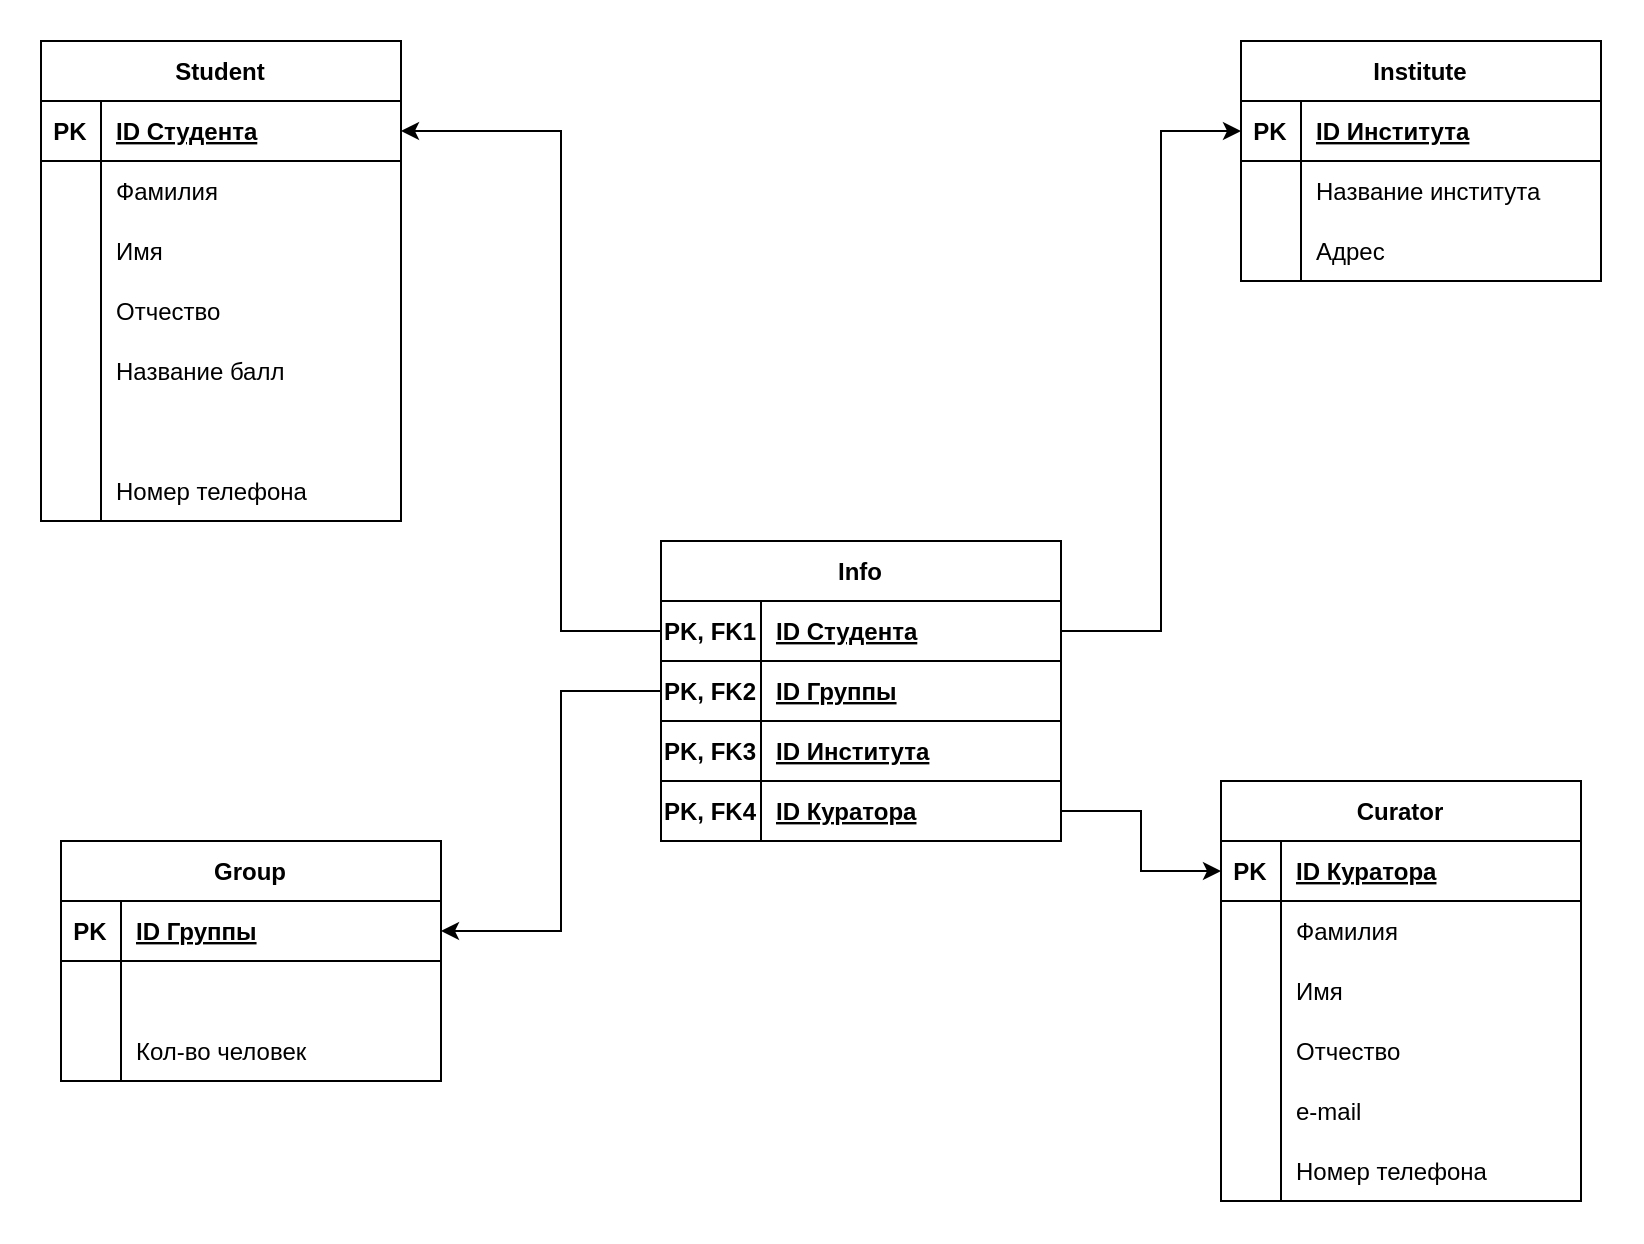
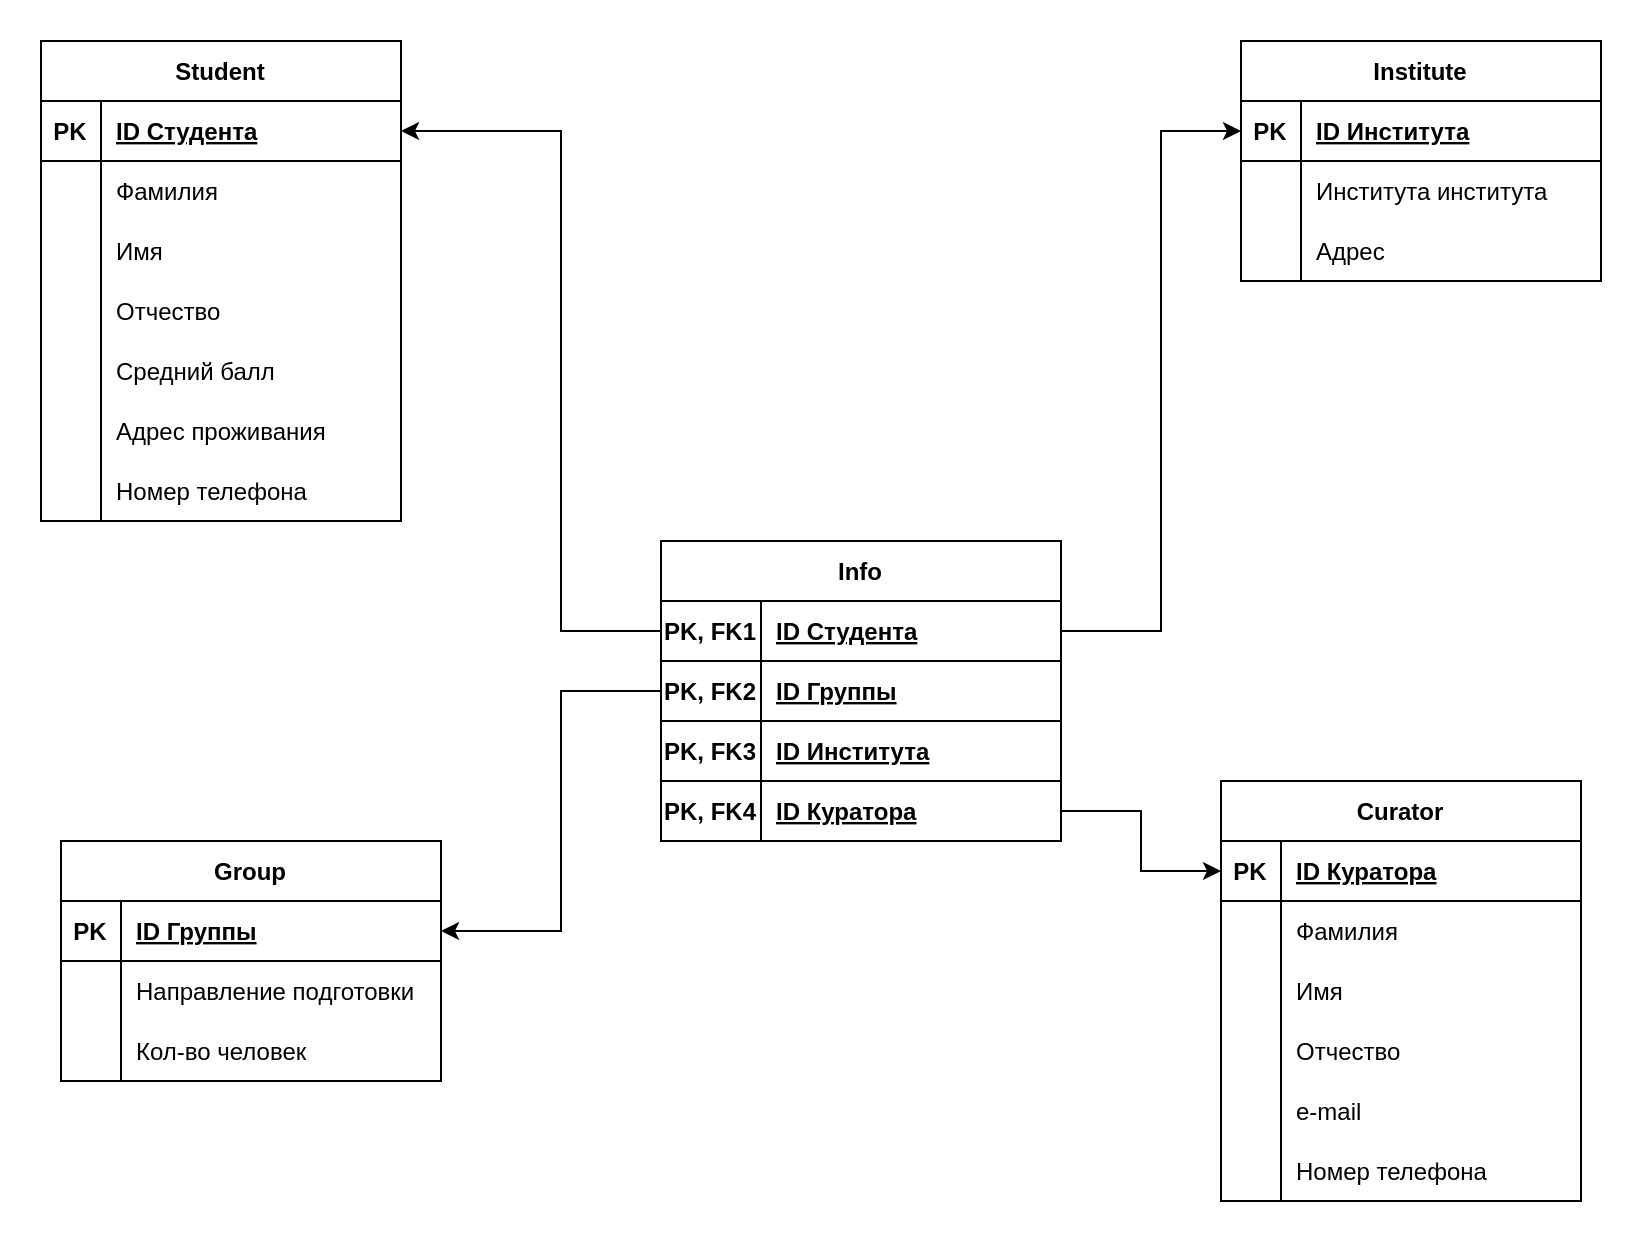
node "Название института": label "Название института" -> "Института института"
node "Название балл": label "Название балл" -> "Средний балл"
node "Адрес проживания": added
node "Направление подготовки": added
